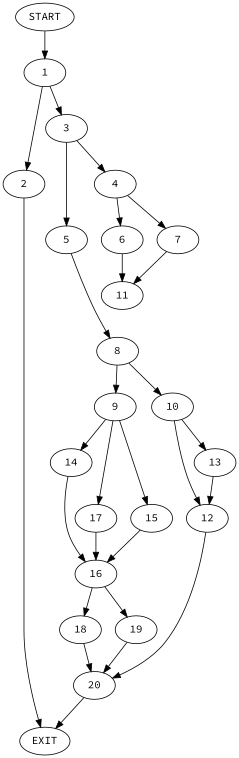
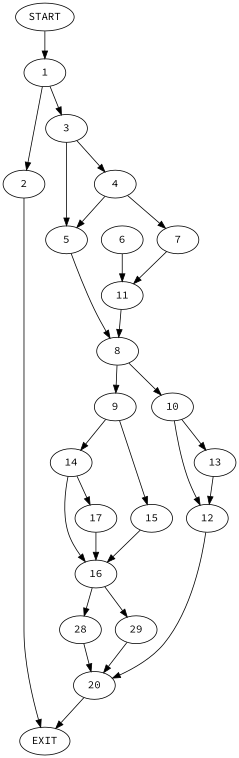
edge "4" -> "6": now "4" -> "5"
edge "11" -> "8": added
edge "9" -> "17": now "14" -> "17"
node "18": label "18" -> "28"
node "19": label "19" -> "29"
